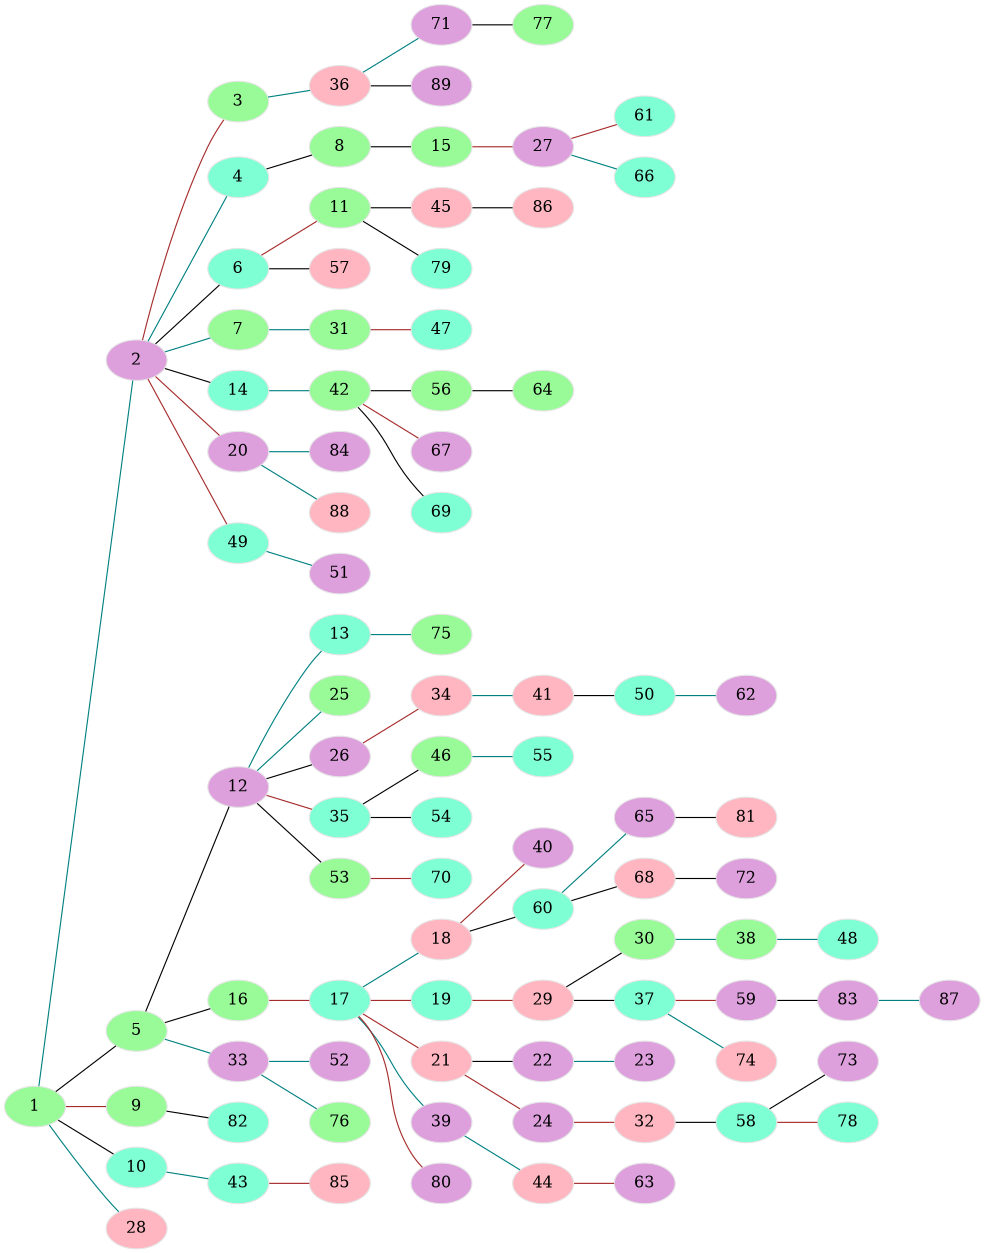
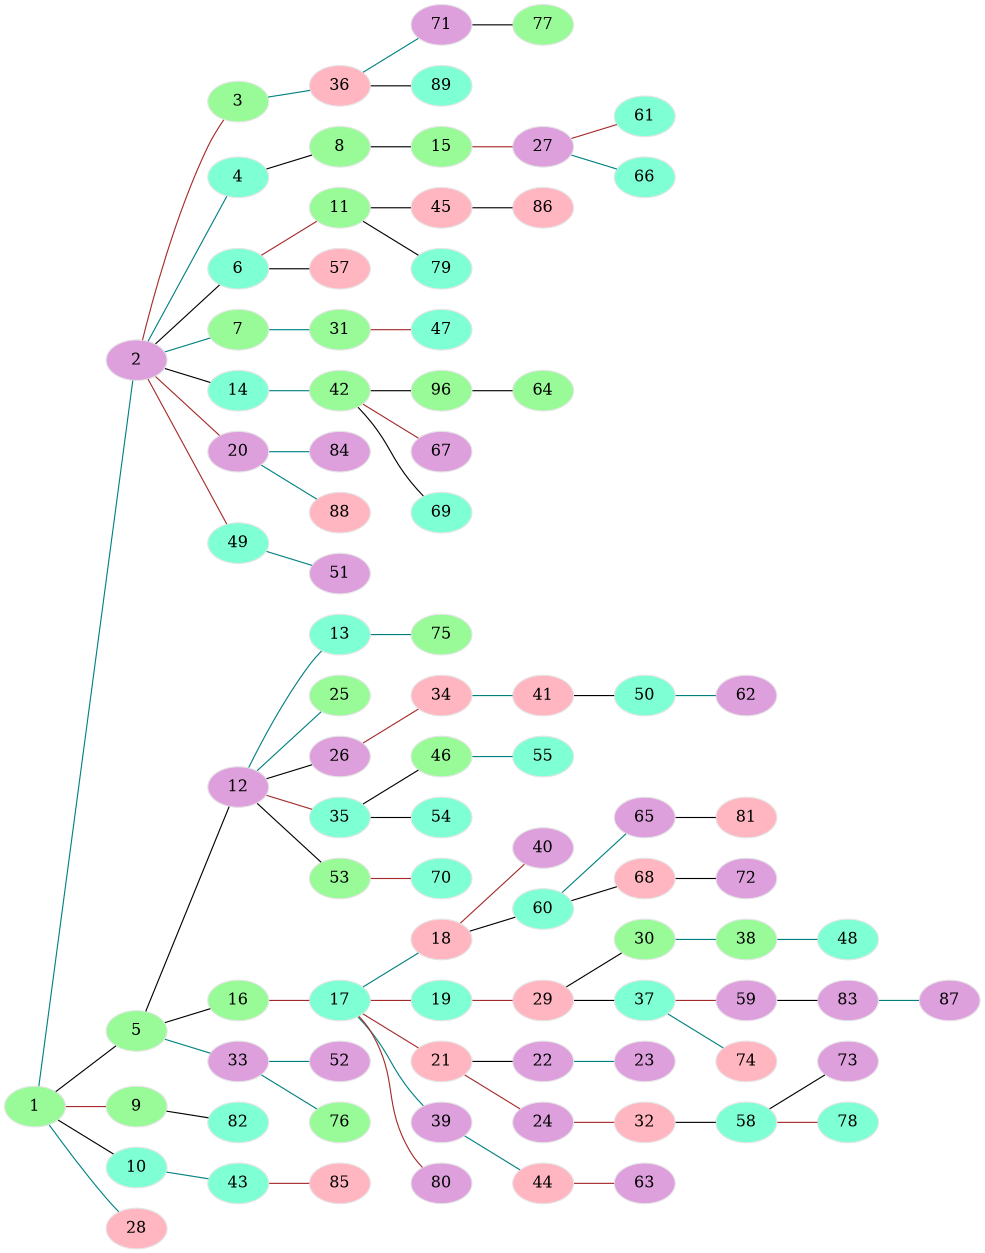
node "89": fillcolor plum -> aquamarine
node "56": label "56" -> "96"
